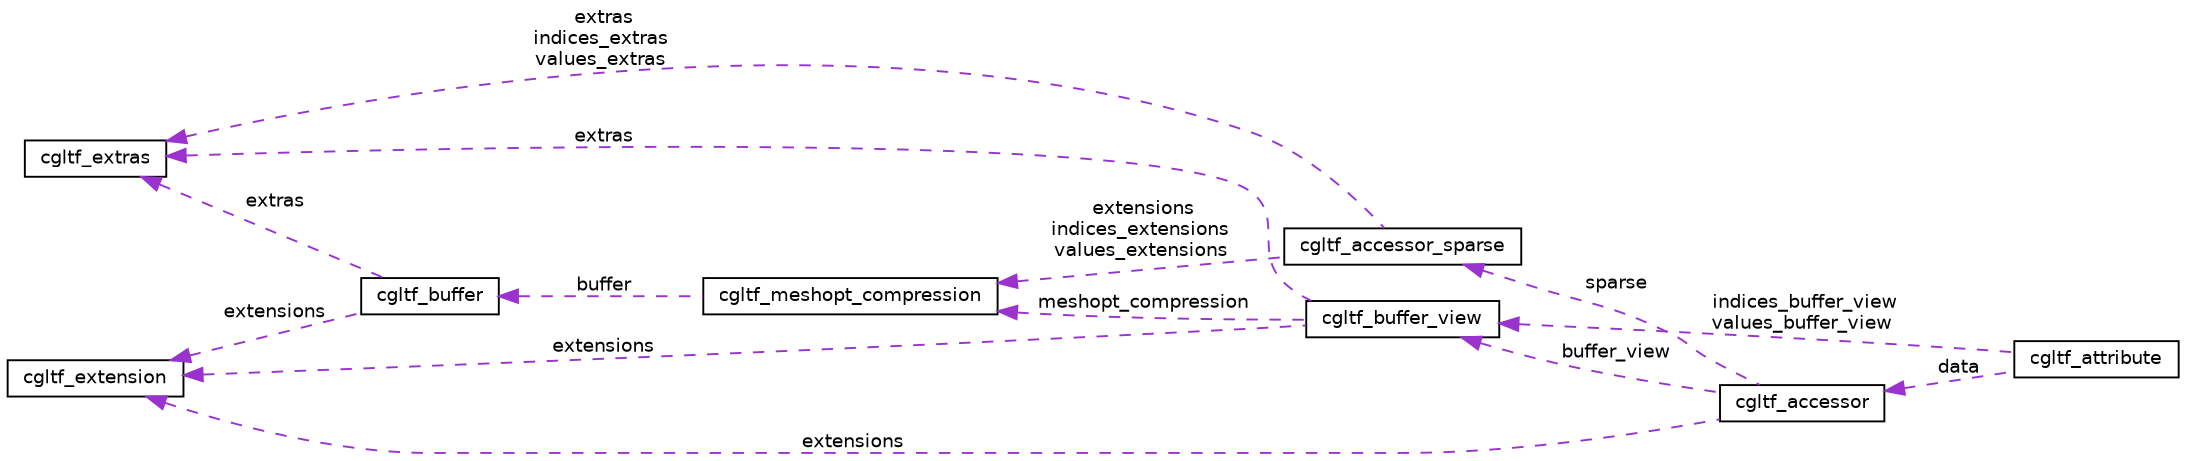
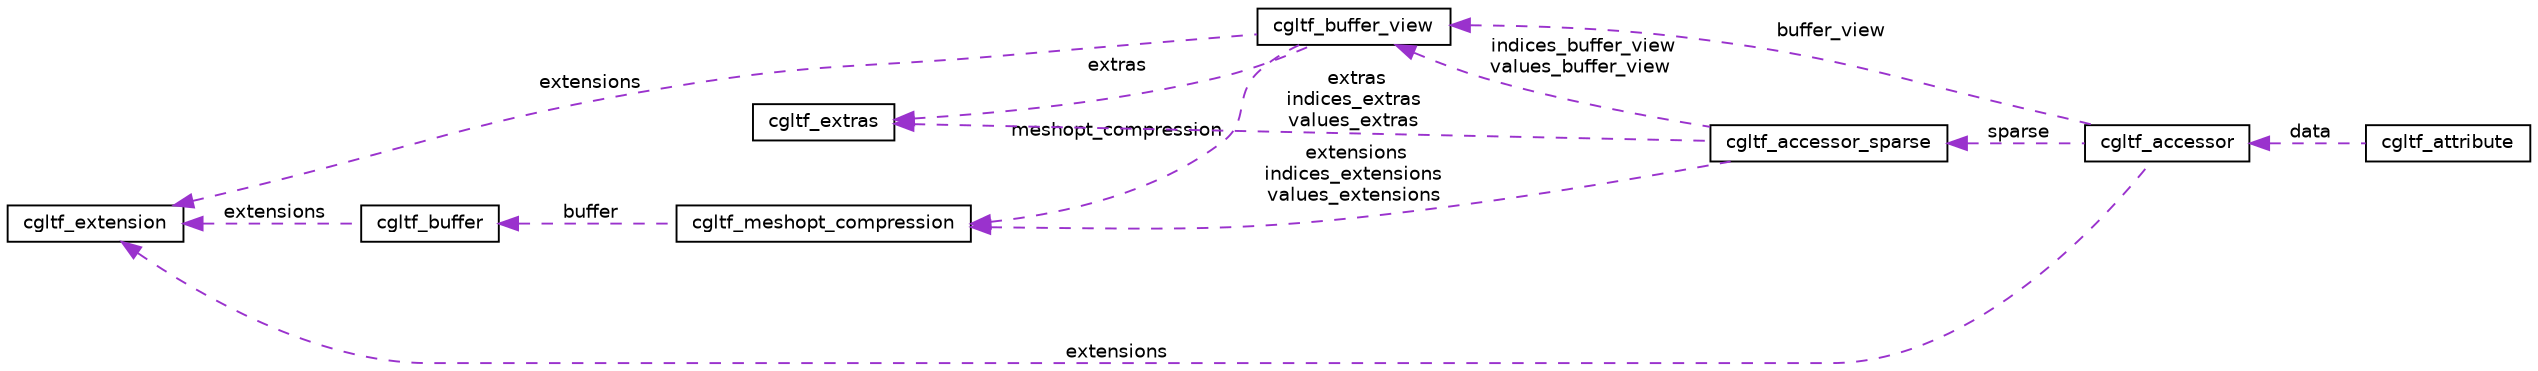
edge "cgltf_buffer" -> "cgltf_extras": removed, label "extras"
edge "cgltf_attribute" -> "cgltf_buffer_view": now "cgltf_accessor_sparse" -> "cgltf_buffer_view"
